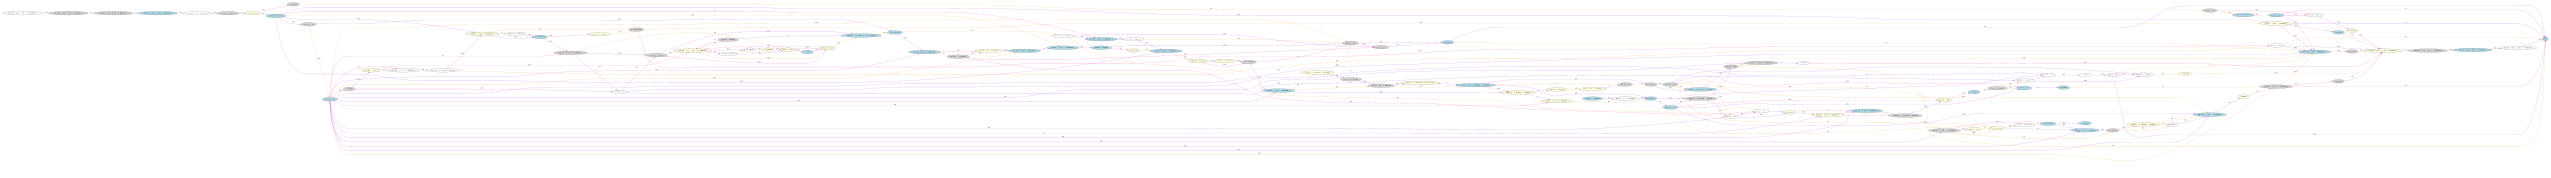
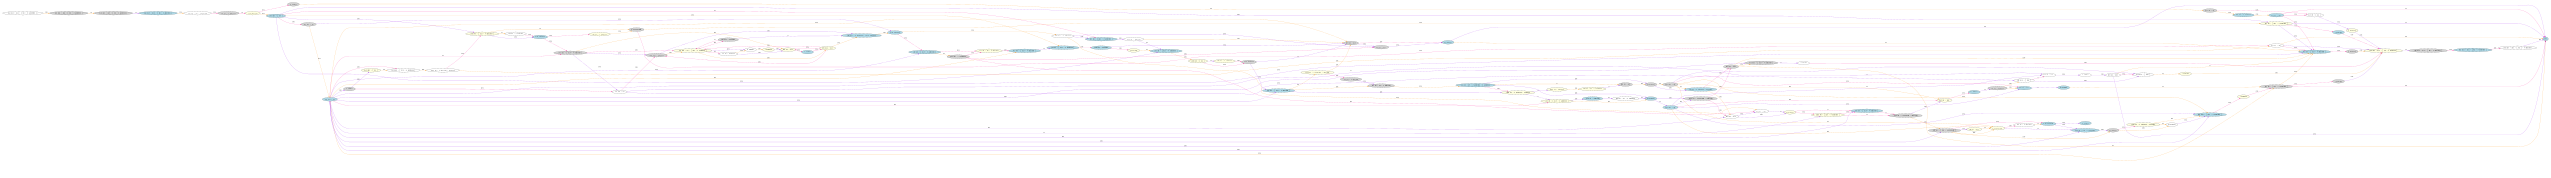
edge "str wzr , [ x0 ]" -> "ldp x24 , x0 , [ x22 , # address ]": now "ldr x22 , [ x19 , # address ]" -> "ldp x24 , x0 , [ x22 , # address ]"
node "movk w2 , # address , lsl # address": removed
edge "ldr w0 , [ x19 , # address ]" -> "adrp x1 , address": added, label "CFG"
